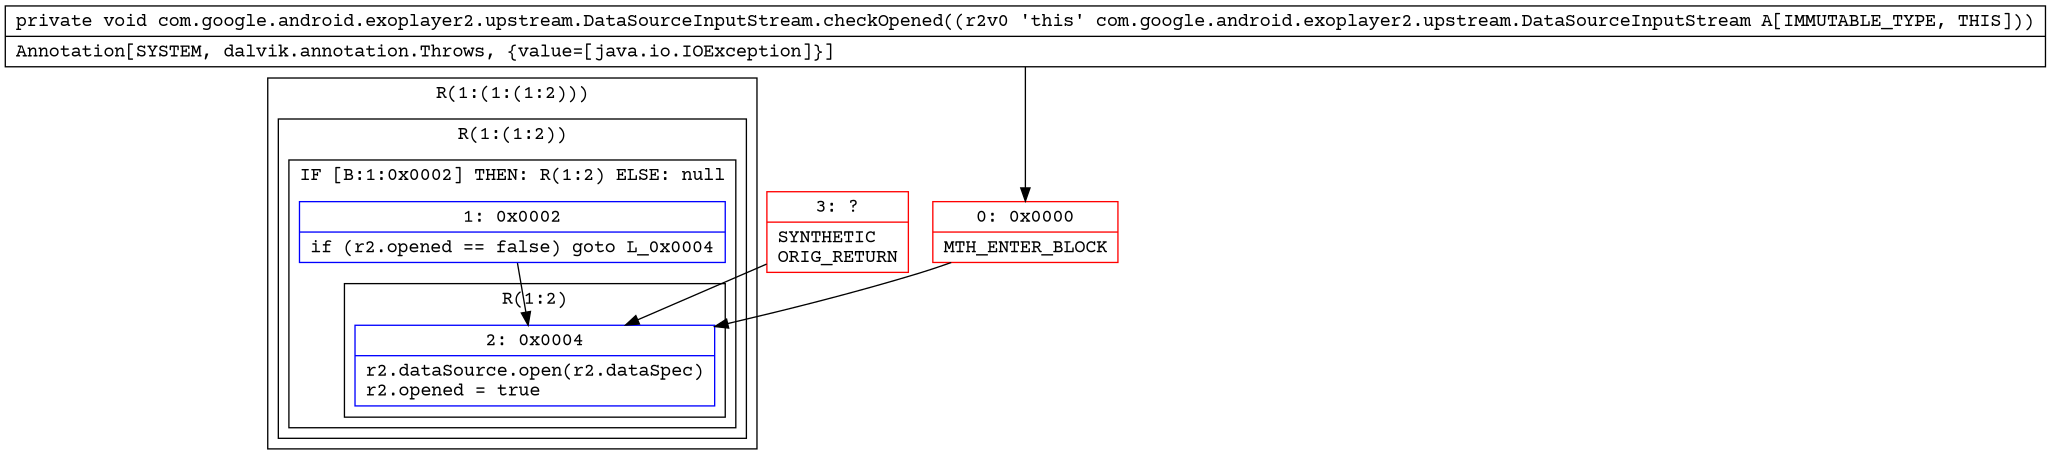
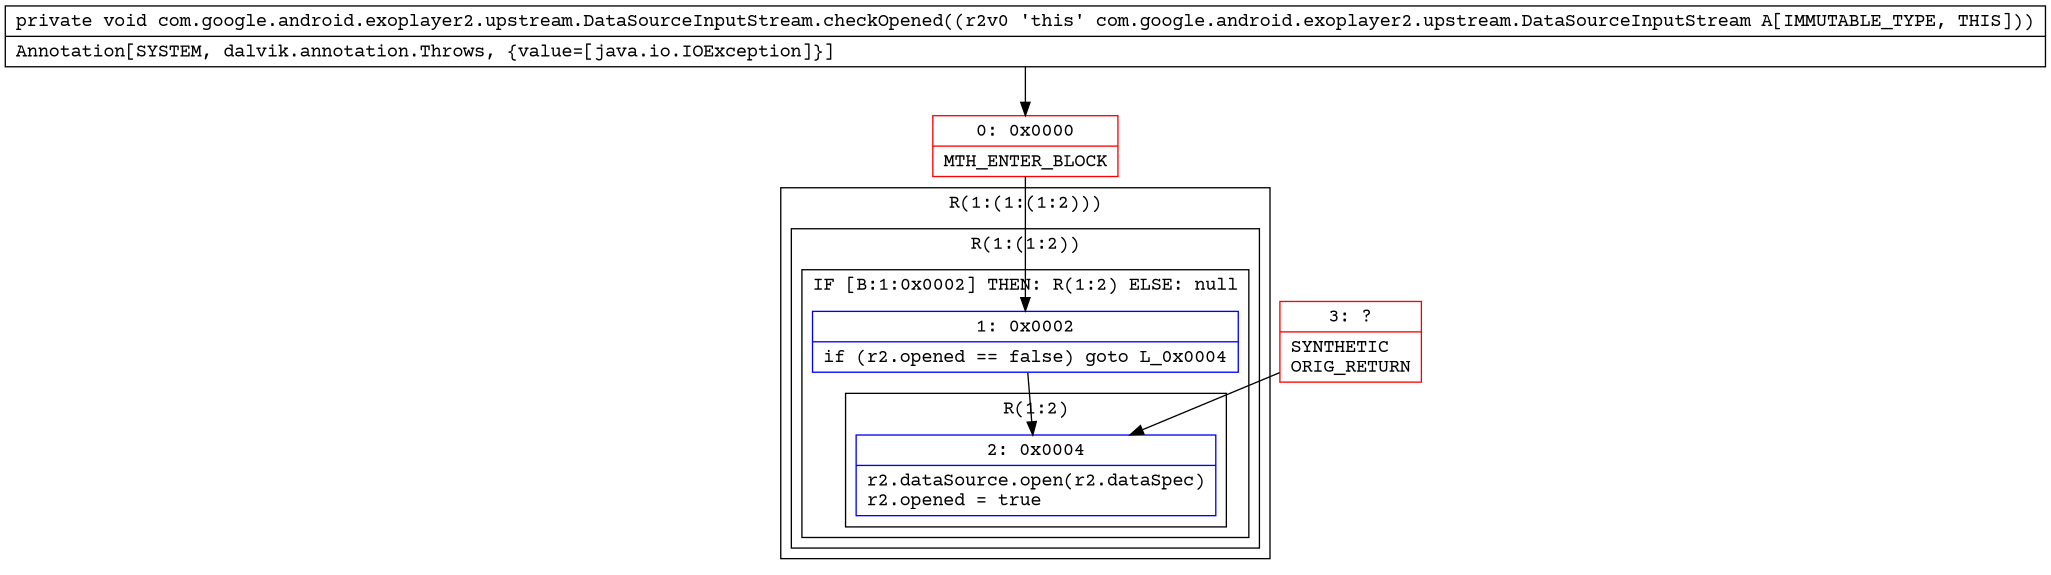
edge "0: 0x0000" -> "2: 0x0004": now "0: 0x0000" -> "1: 0x0002"
